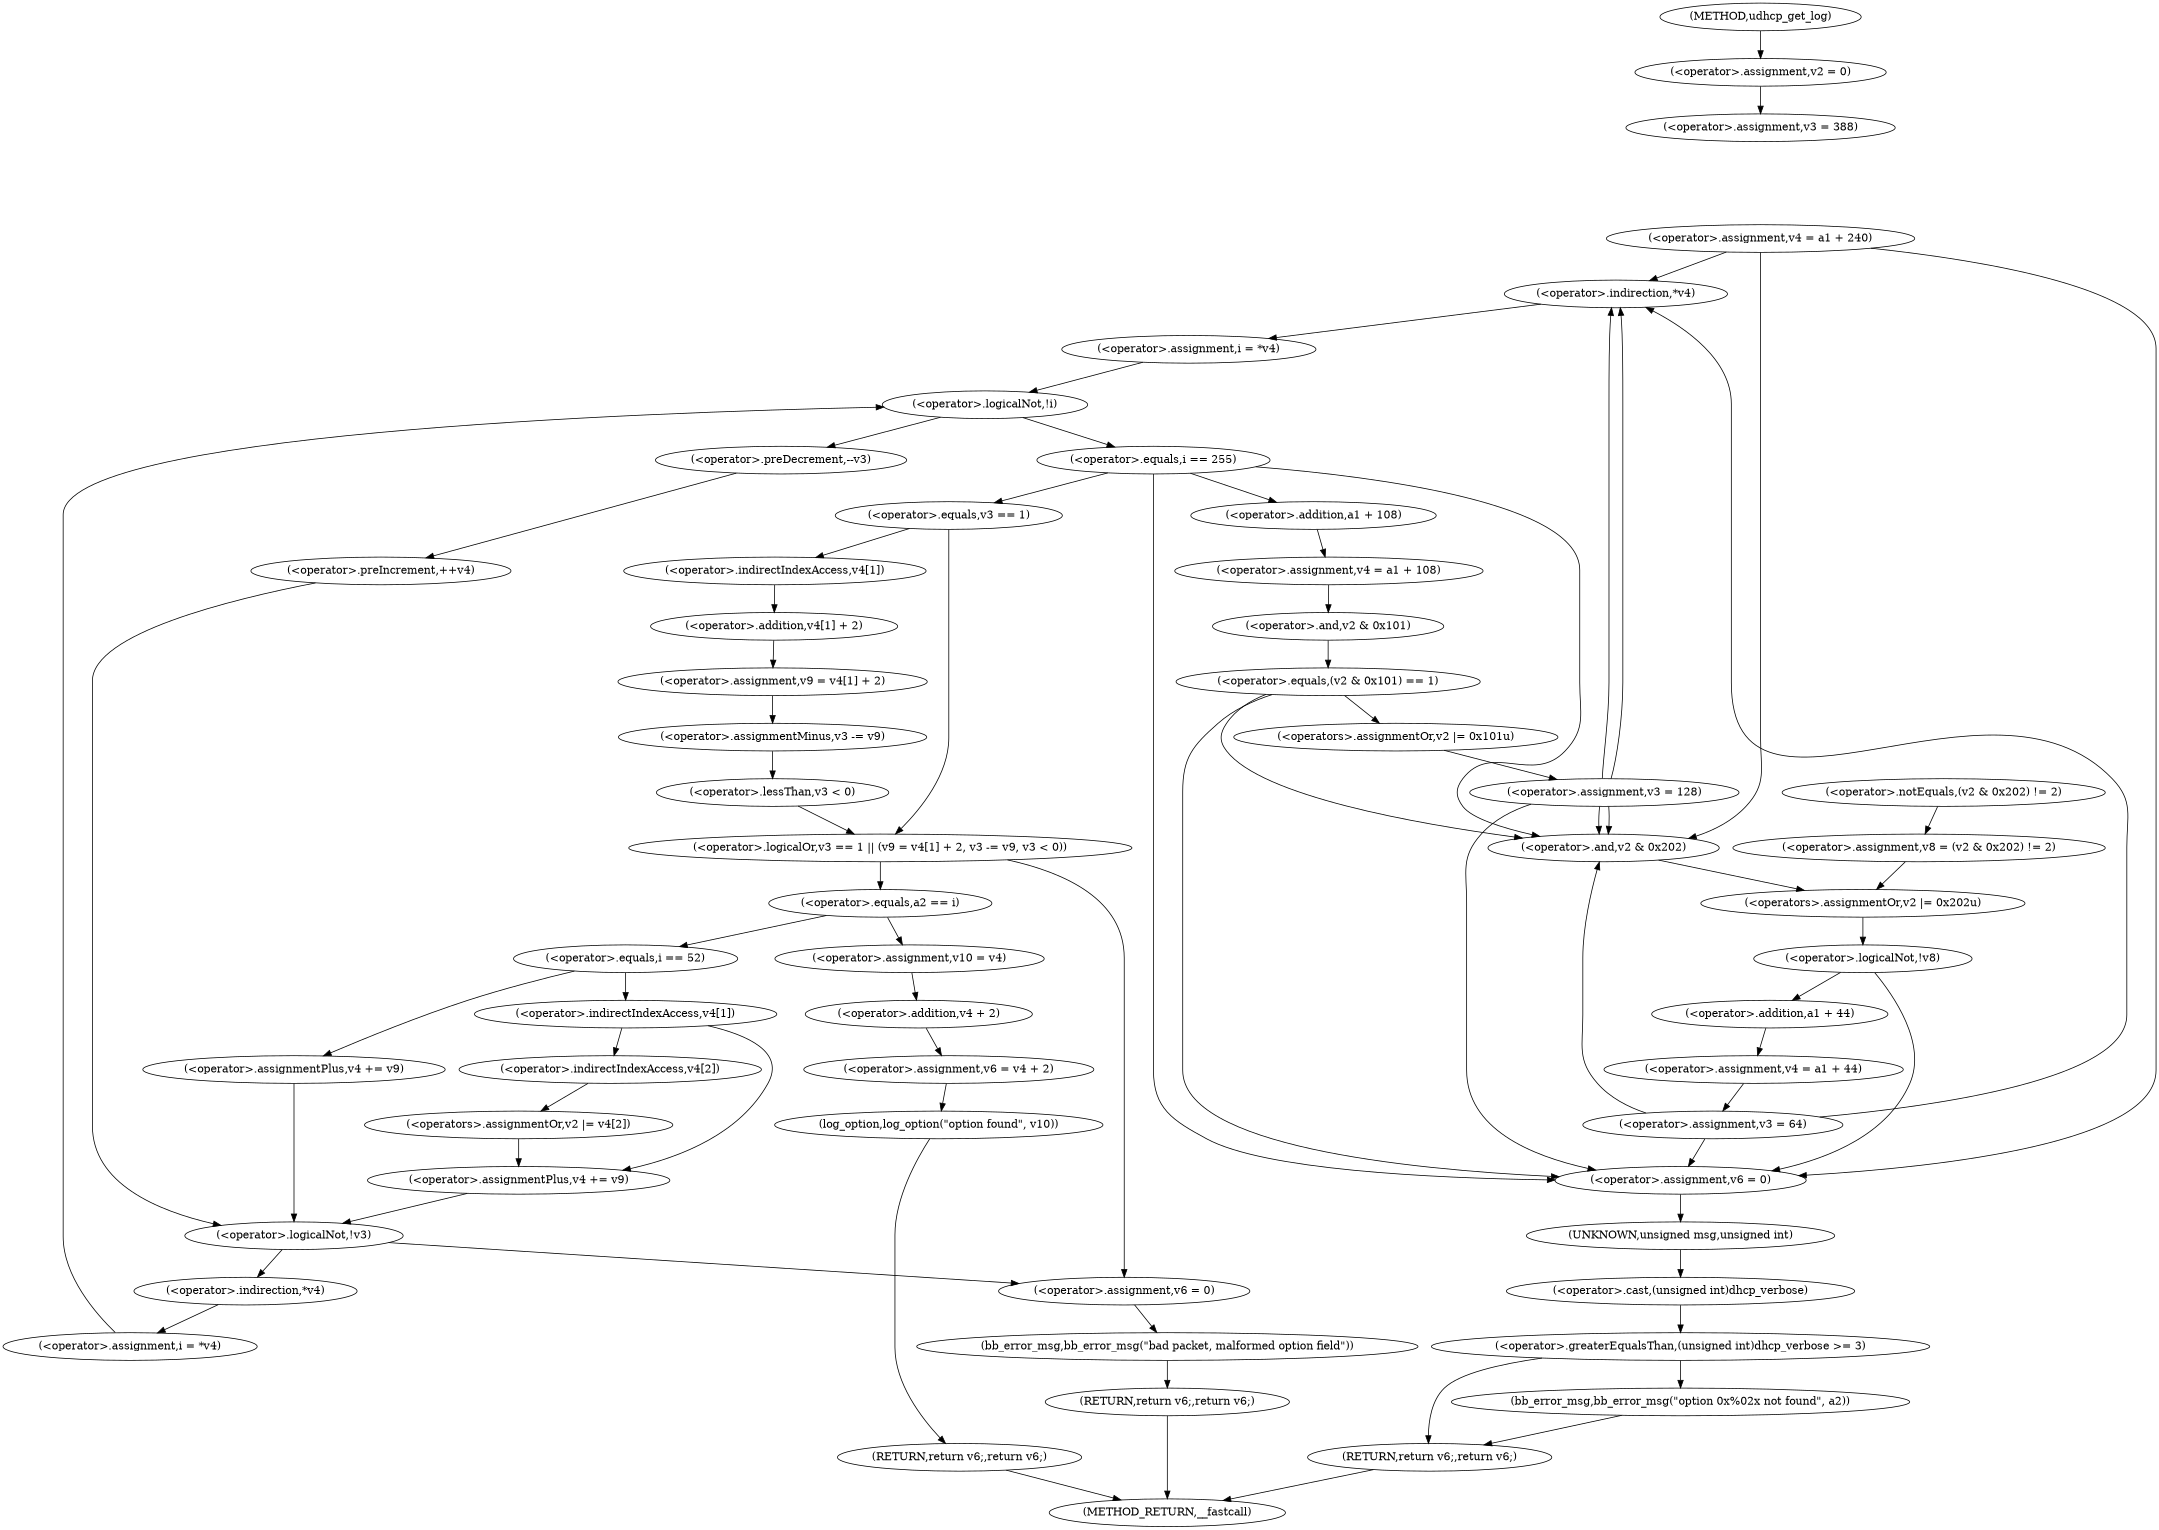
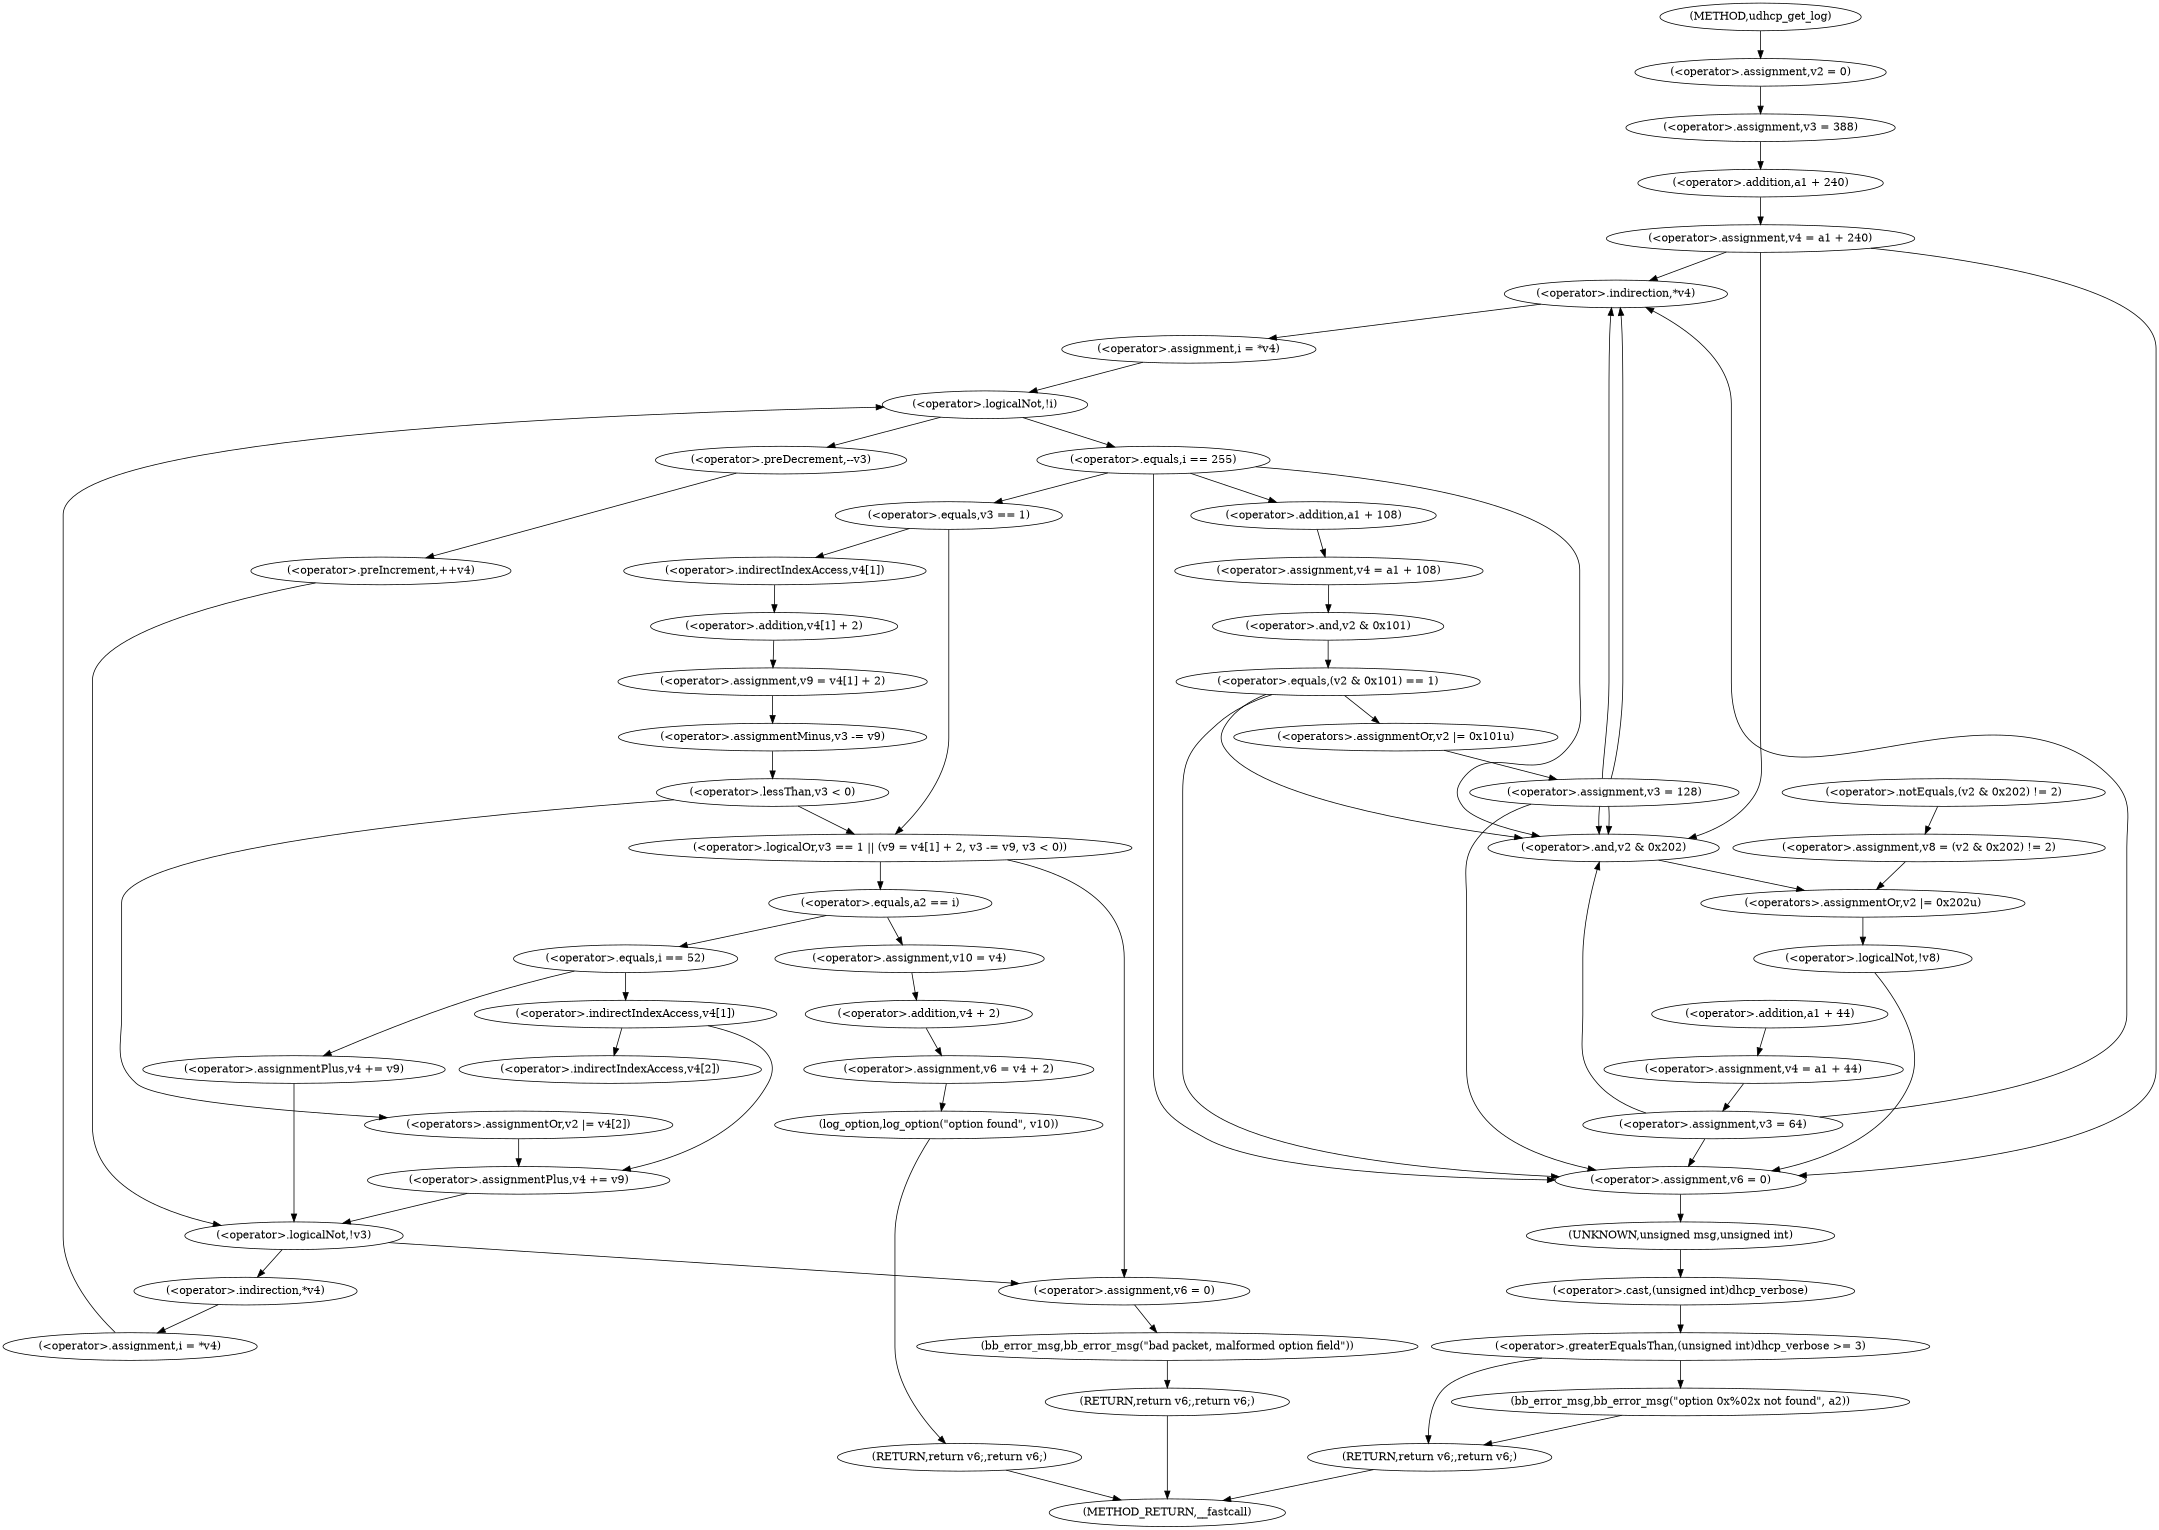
node "(<operator>.addition,a1 + 240)": added
edge "(<operator>.logicalNot,!v8)" -> "(<operator>.addition,a1 + 44)": removed
edge "(<operator>.indirectIndexAccess,v4[2])" -> "(<operators>.assignmentOr,v2 |= v4[2])": now "(<operator>.lessThan,v3 < 0)" -> "(<operators>.assignmentOr,v2 |= v4[2])"
